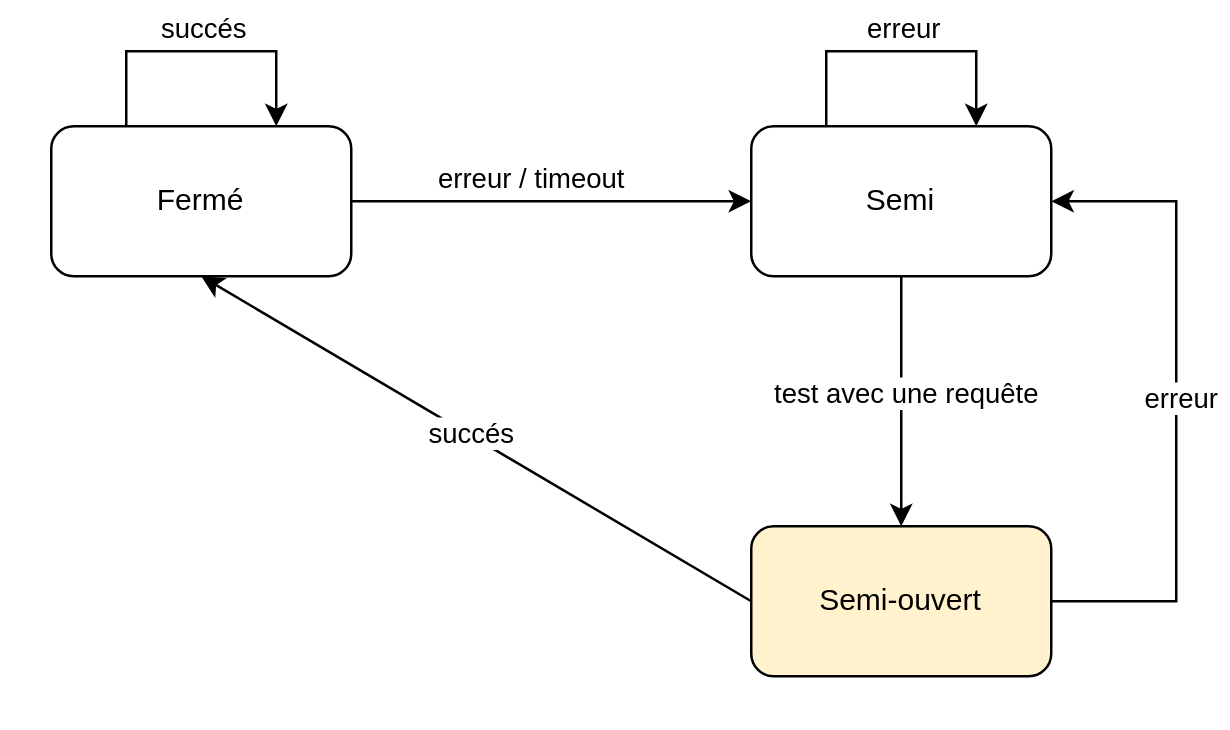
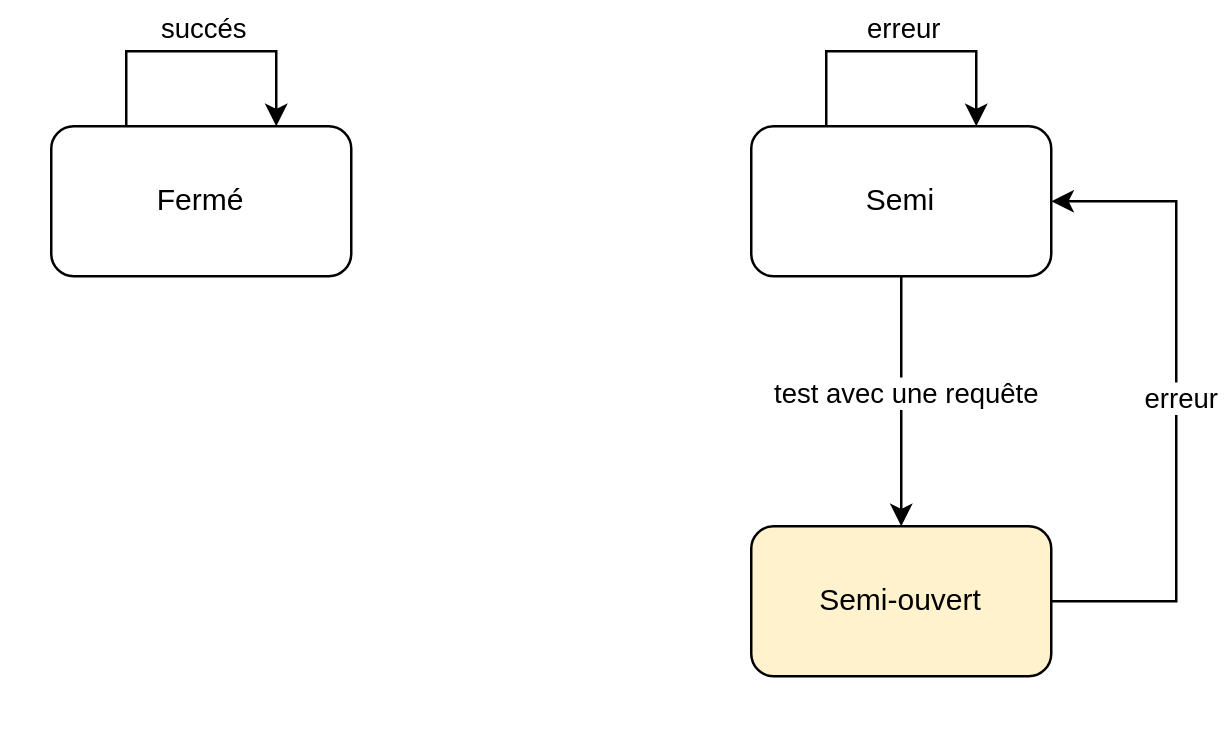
edge "Fermé" -> "Semi": removed, label "erreur / timeout"
edge "Semi-ouvert" -> "Fermé": removed, label "succés"
